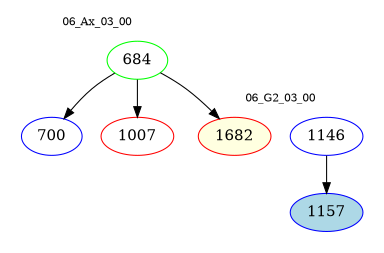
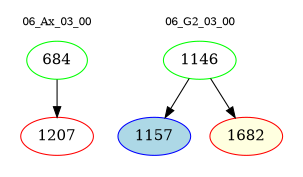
edge "684" -> "1682": now "1146" -> "1682"
node "700": removed
node "1007": label "1007" -> "1207"
node "1146": color blue -> green
